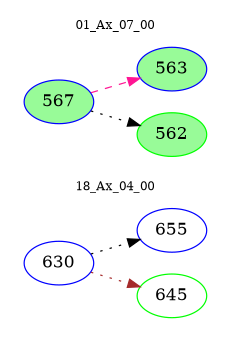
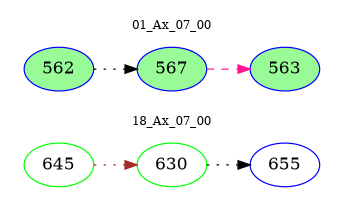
edge "567" -> "562": reversed
node "562": color green -> blue
cluster "18_Ax_04_00": label "18_Ax_04_00" -> "18_Ax_07_00"
node "630": color blue -> green
edge "630" -> "645": reversed
